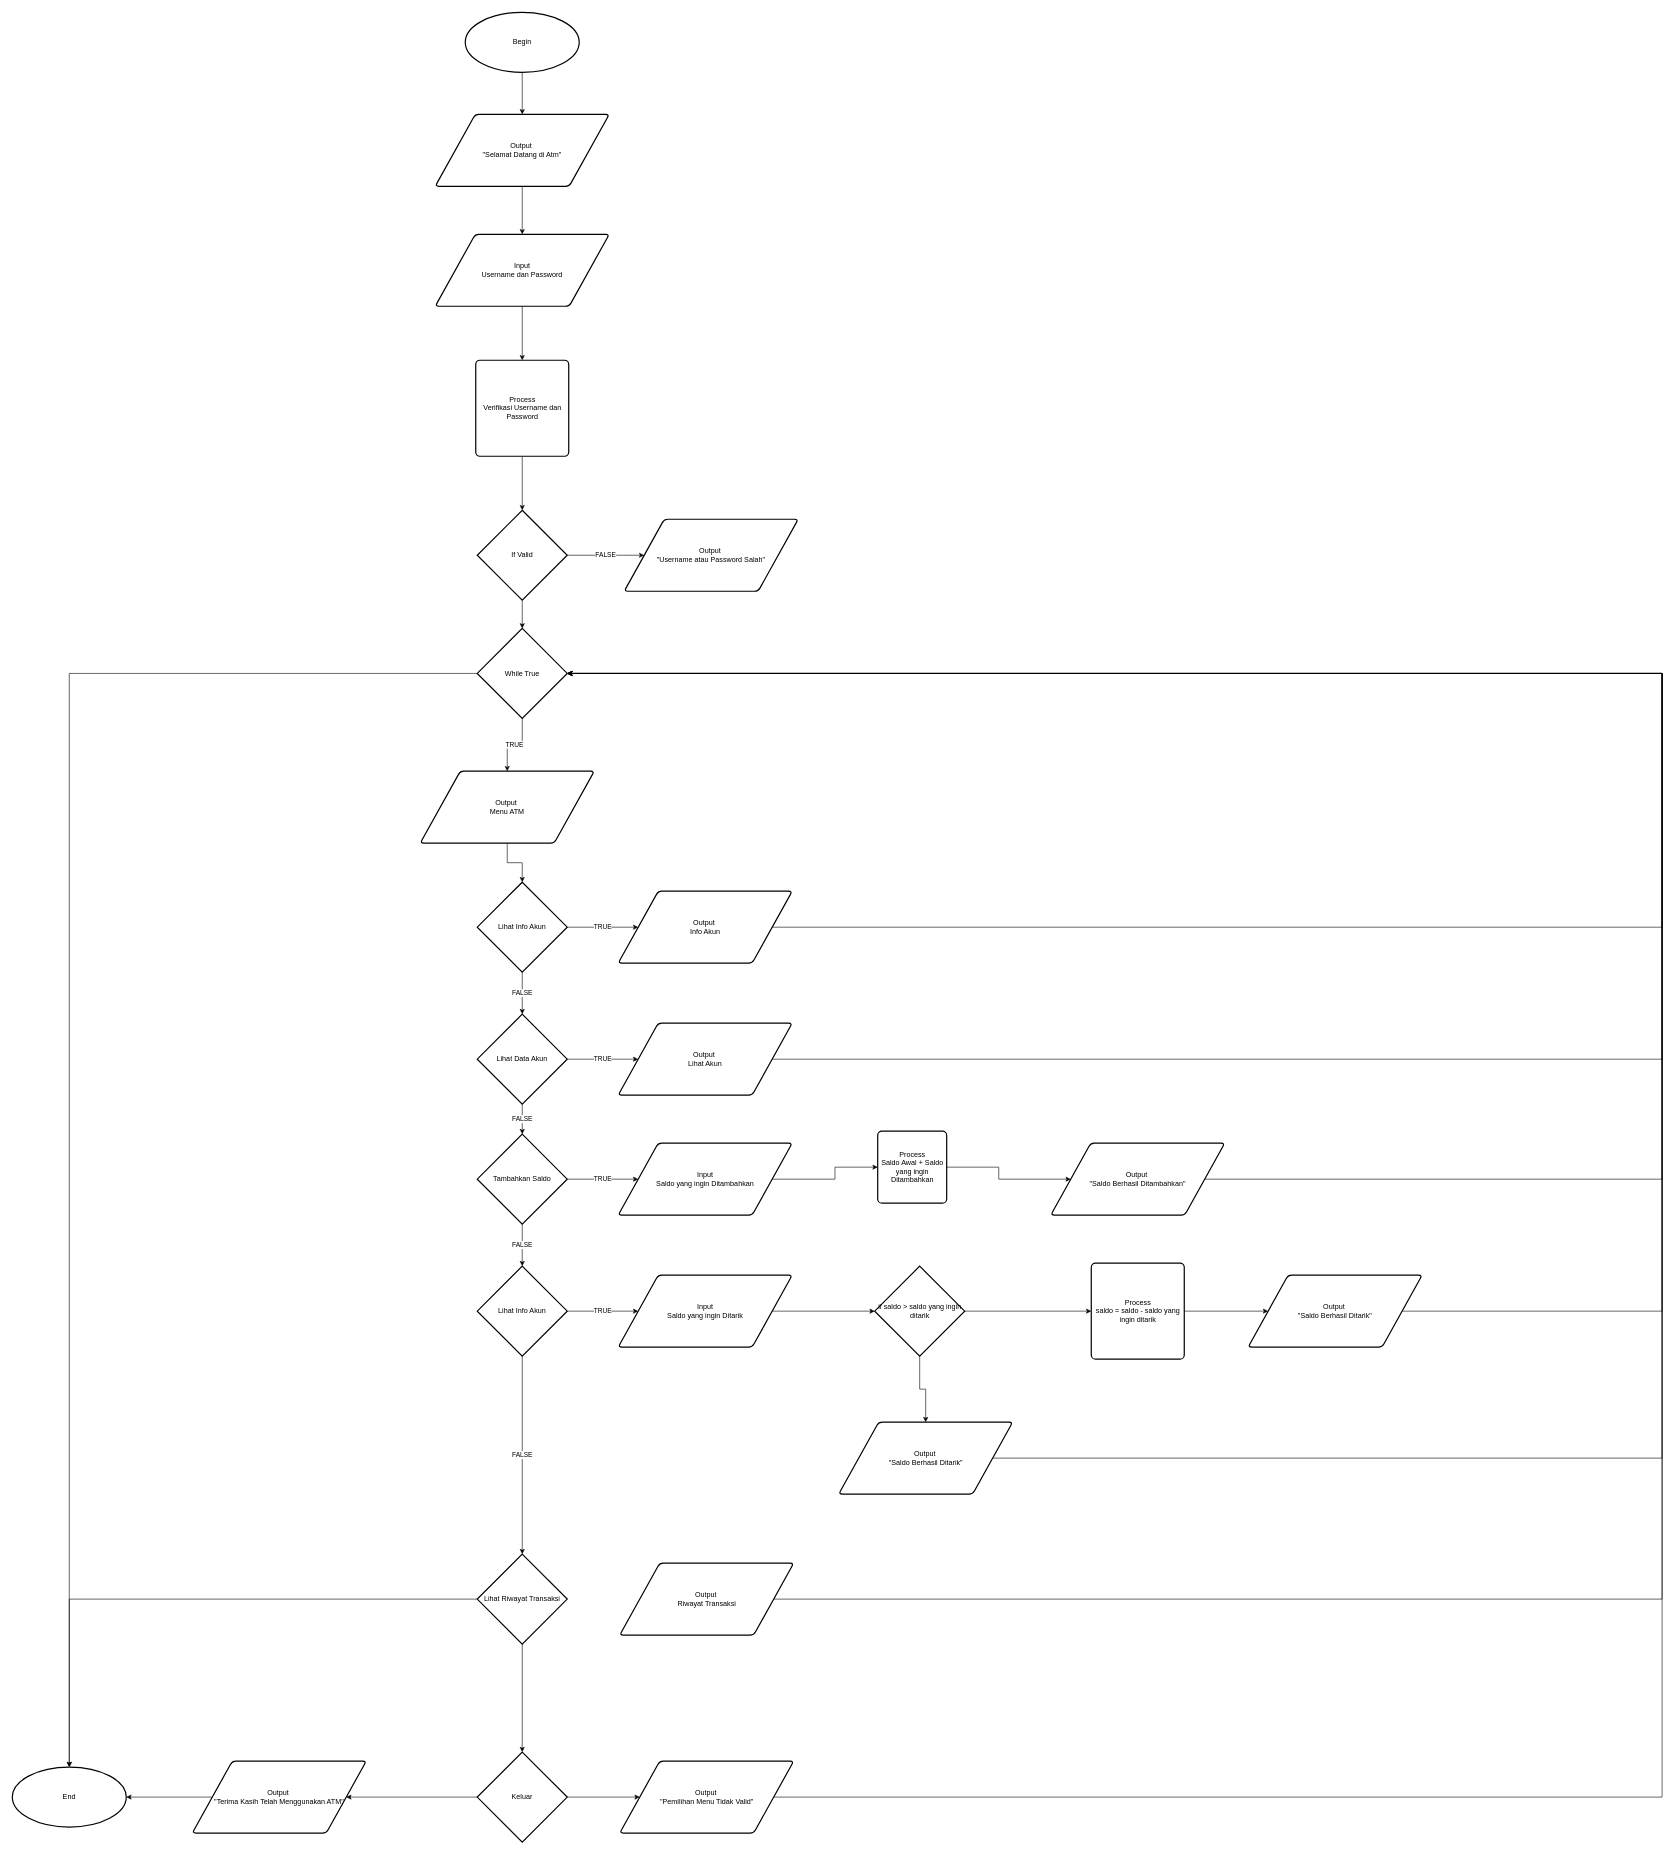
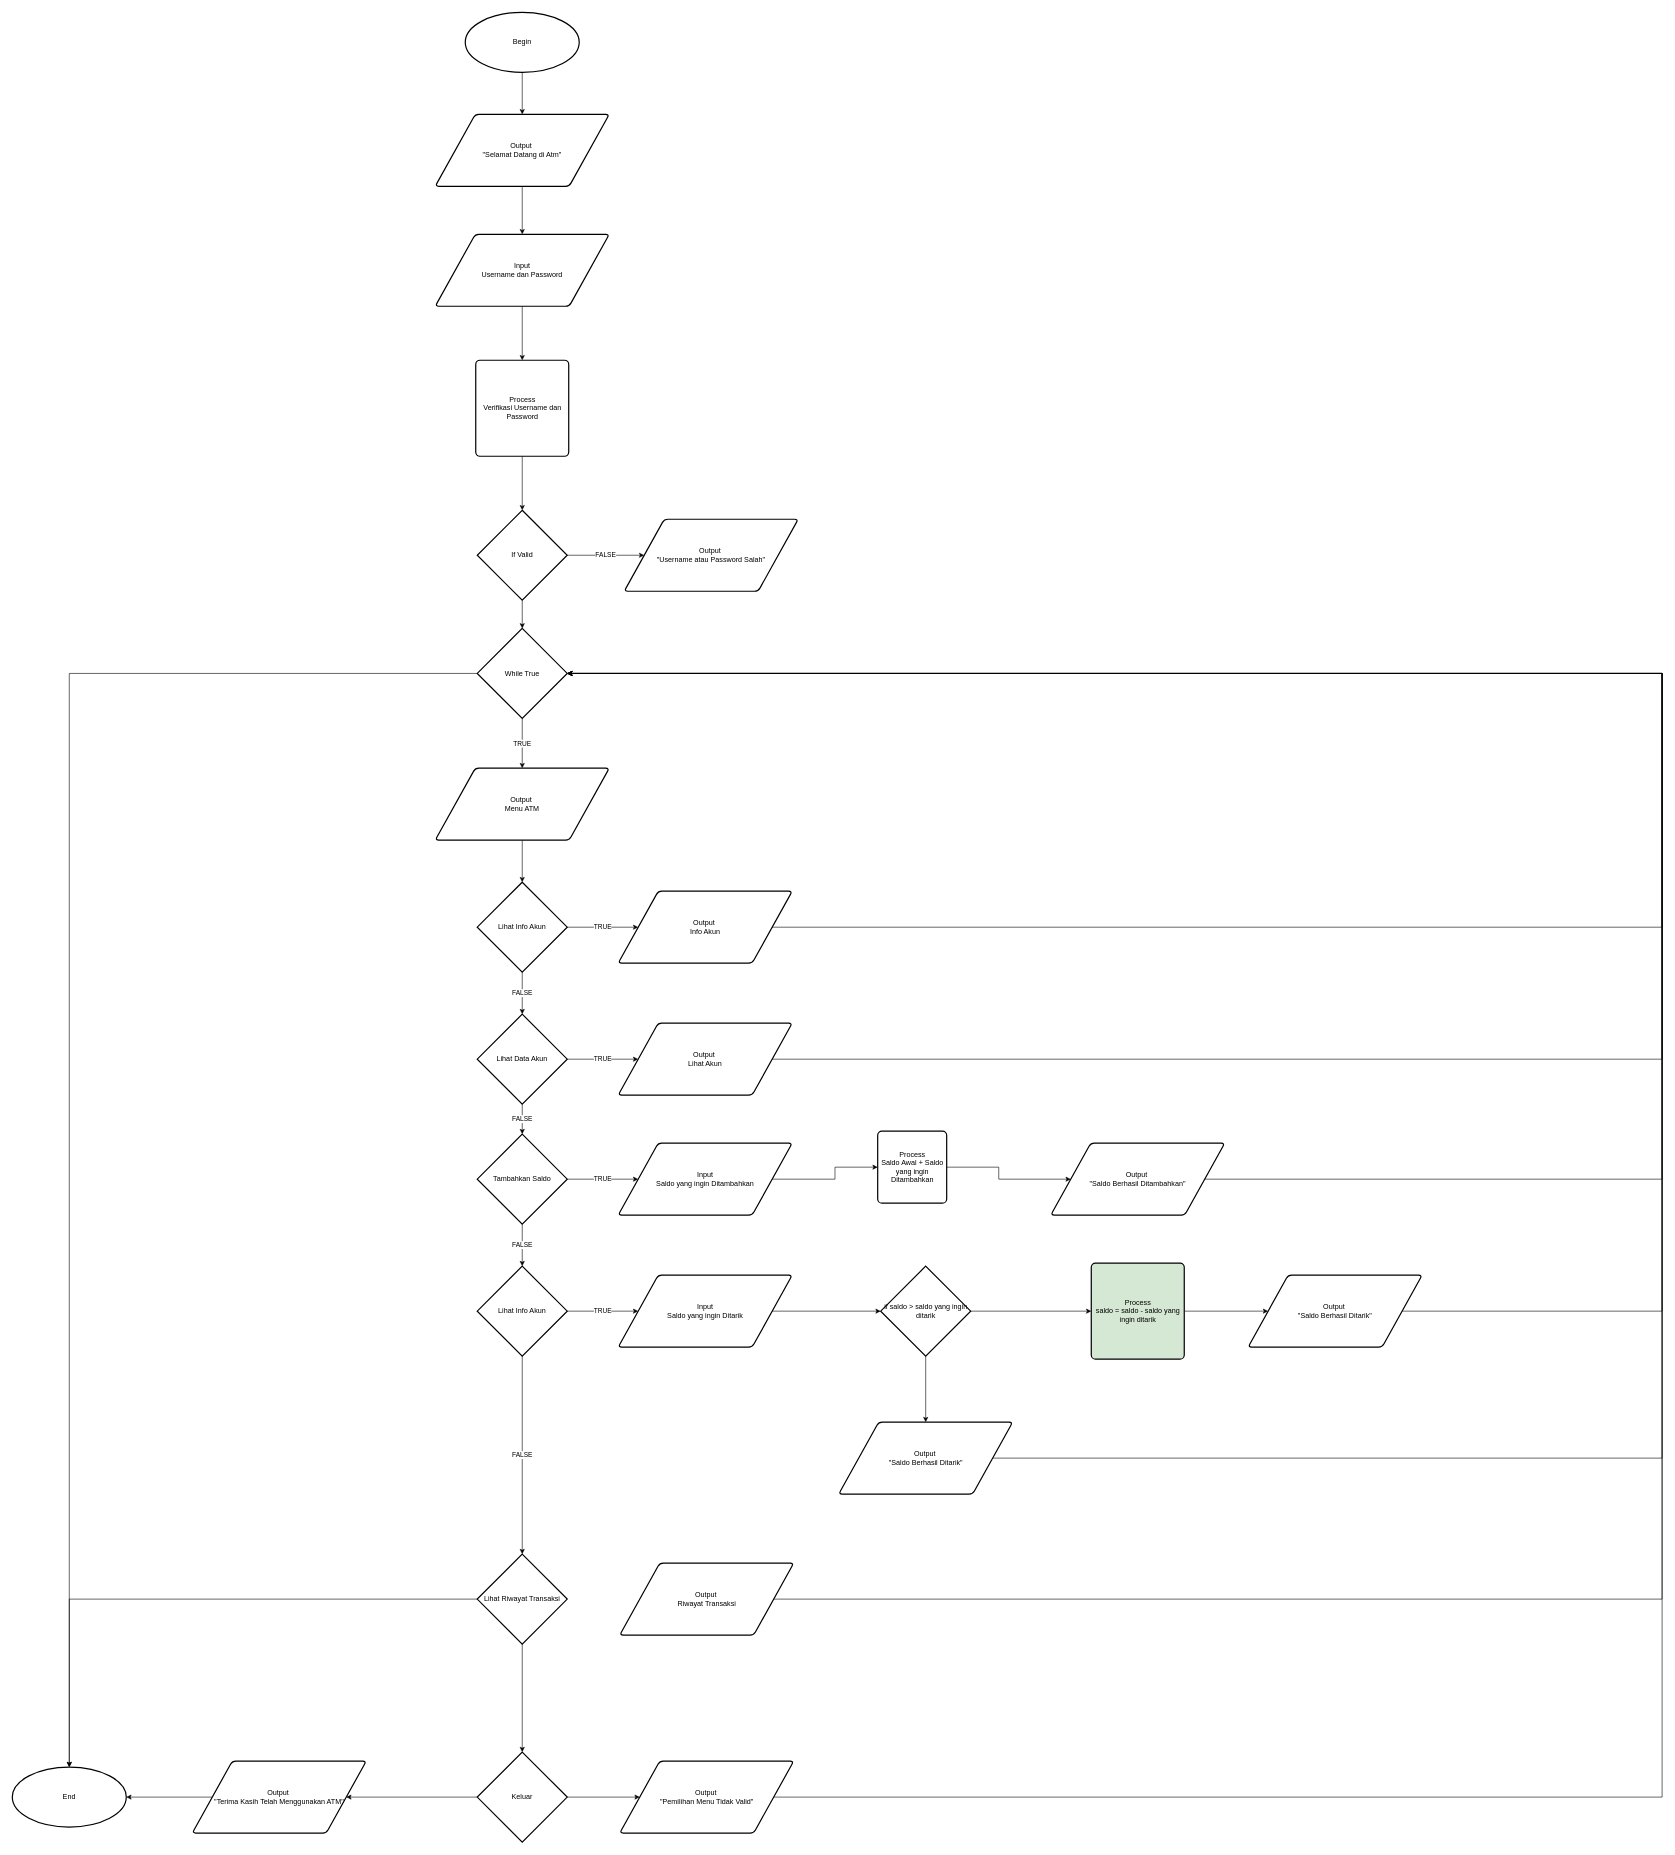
node "Output Menu ATM": moved (507, 807) -> (522, 804)
node "if saldo > saldo yang ingin ditarik": moved (920, 1311) -> (926, 1311)
node "Process saldo = saldo - saldo yang ingin ditarik": fillcolor #ffffff -> #d5e8d4
